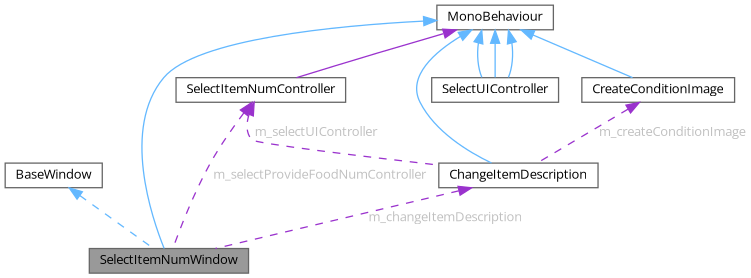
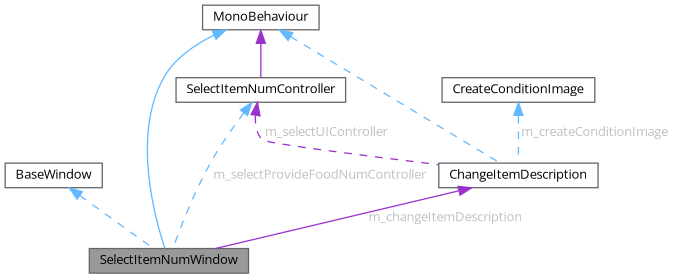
edge "CreateConditionImage" -> "MonoBehaviour": removed
node "SelectUIController": removed
edge "ChangeItemDescription" -> "MonoBehaviour": style solid -> dashed
edge "ChangeItemDescription" -> "CreateConditionImage": color darkorchid3 -> steelblue1
edge "SelectItemNumWindow" -> "SelectItemNumController": color darkorchid3 -> steelblue1
edge "SelectItemNumWindow" -> "ChangeItemDescription": style dashed -> solid
